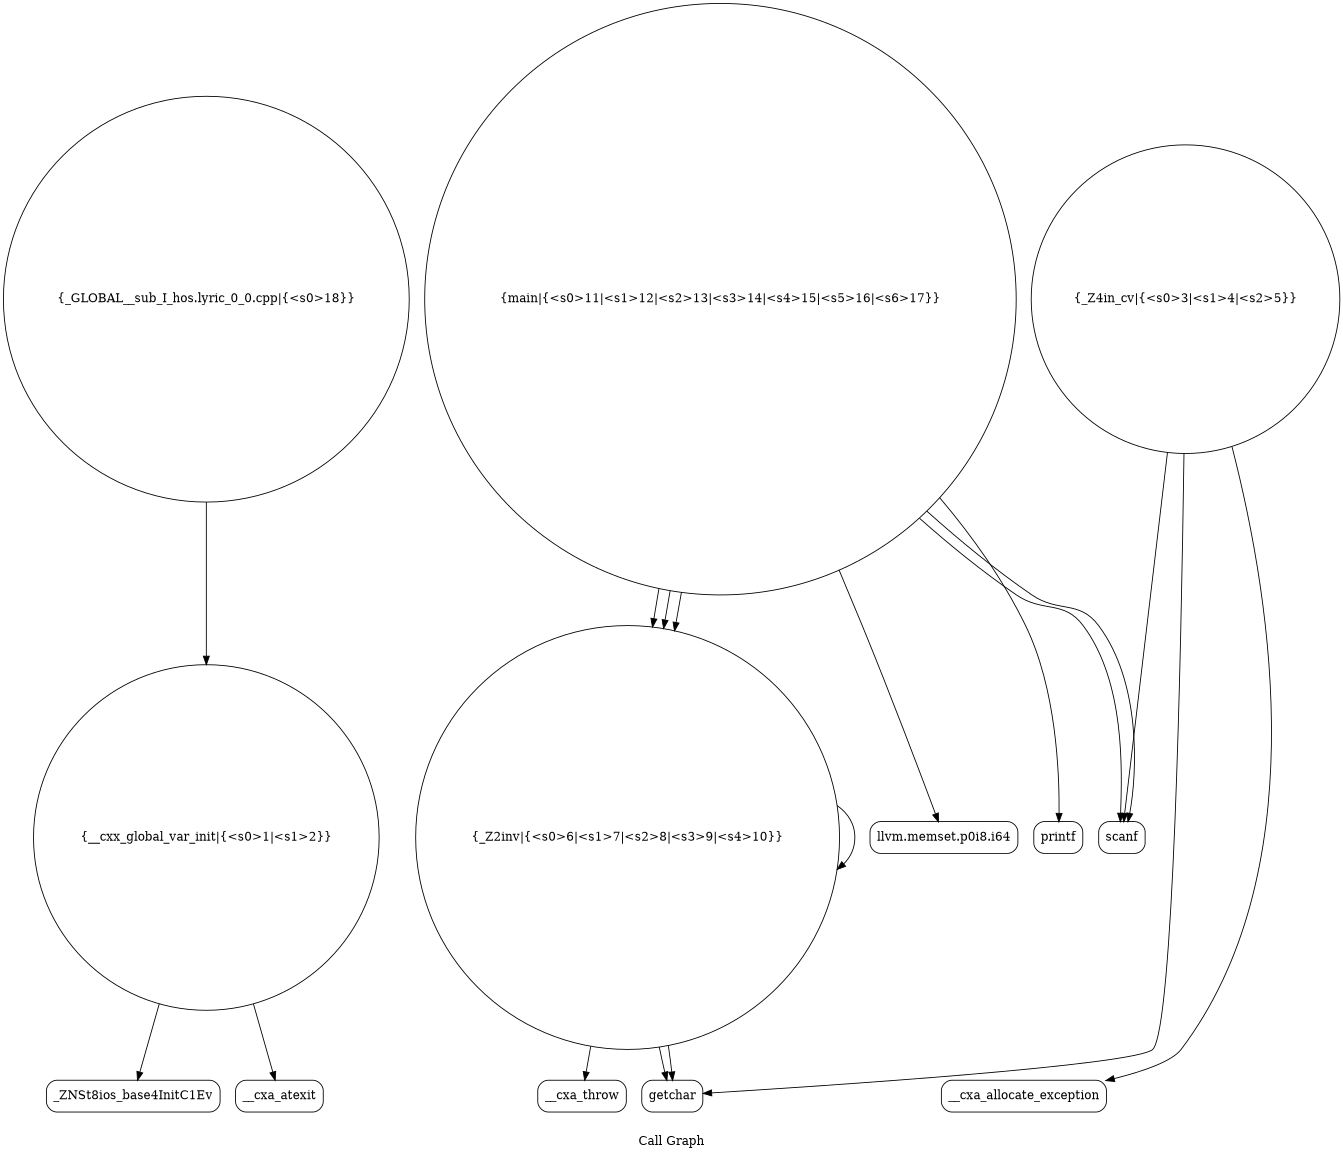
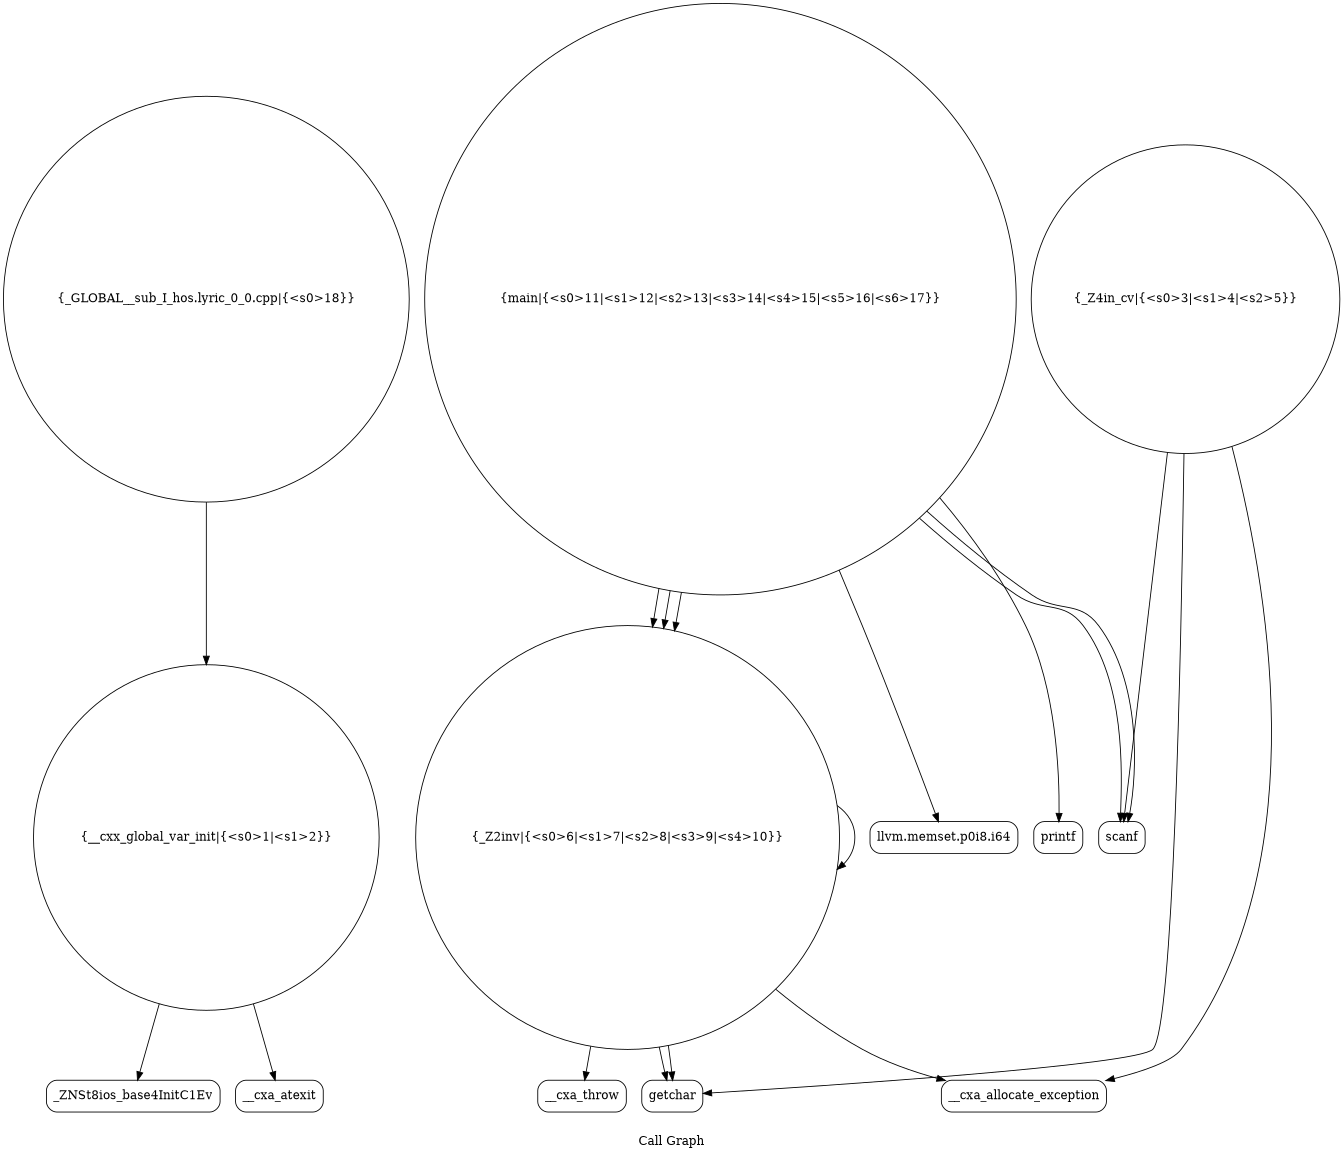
edge "{_Z2inv|{<s0>6|<s1>7|<s2>8|<s3>9|<s4>10}}" -> "__cxa_allocate_exception": added
